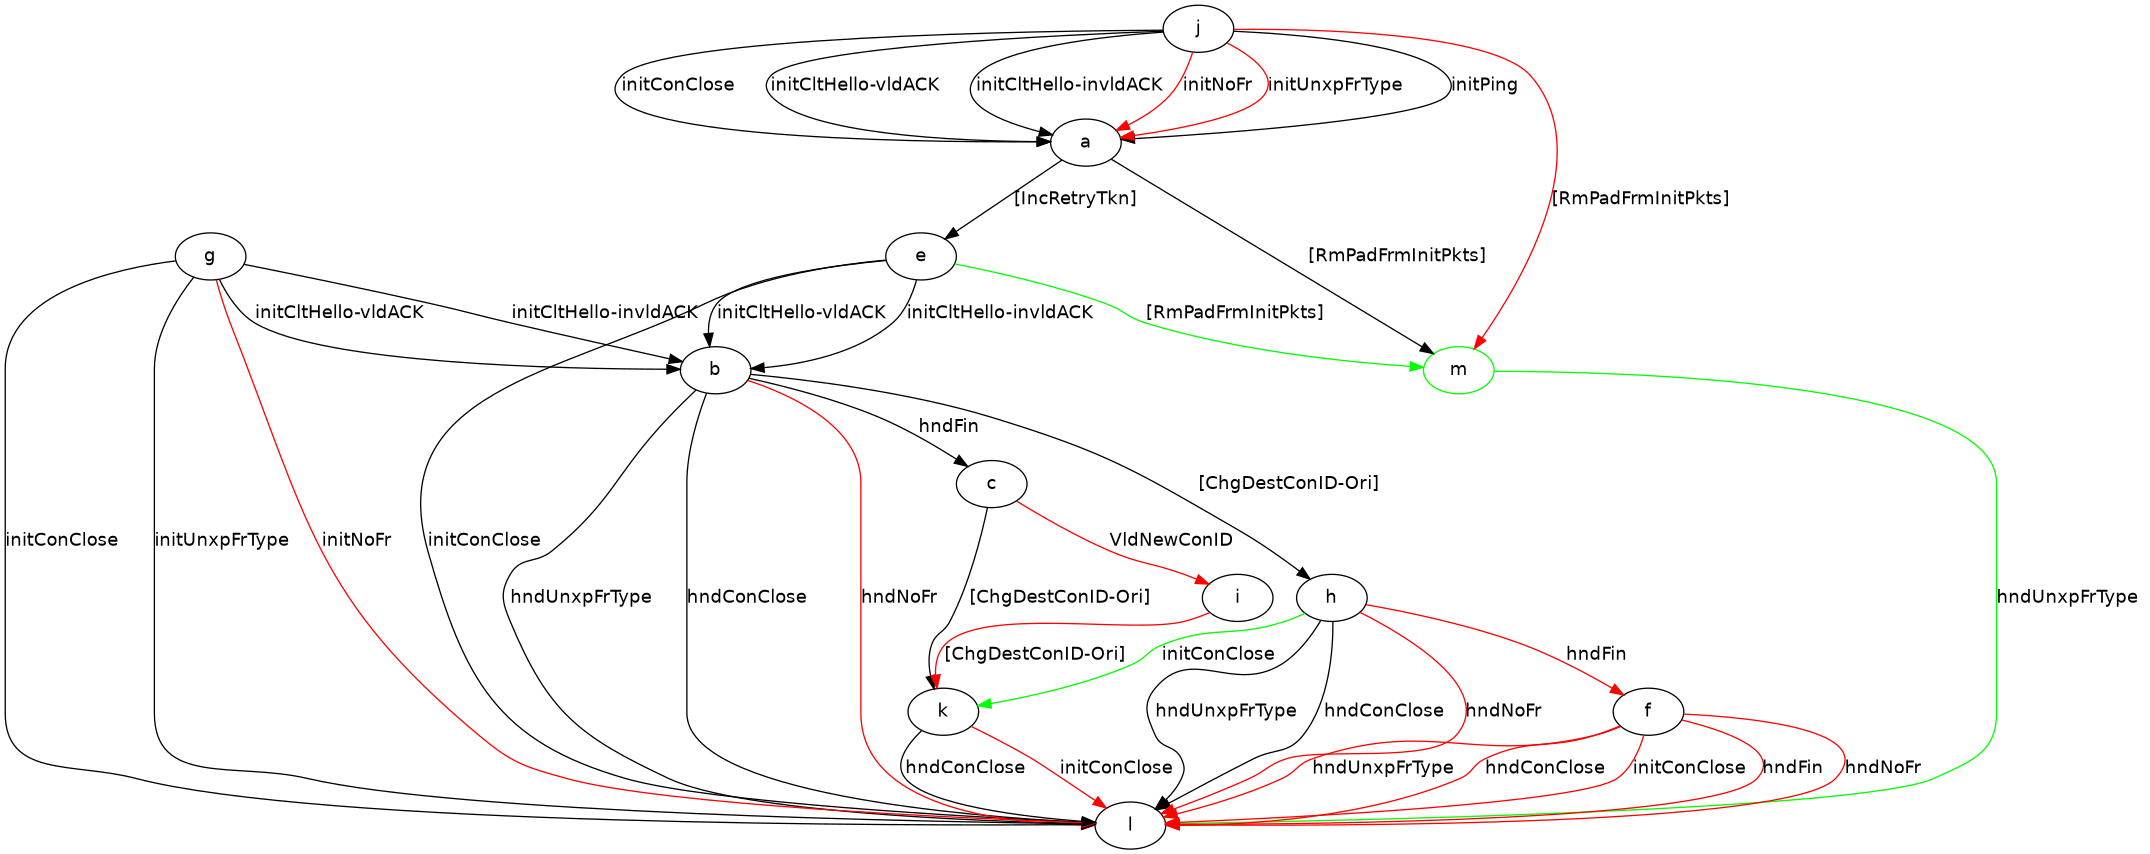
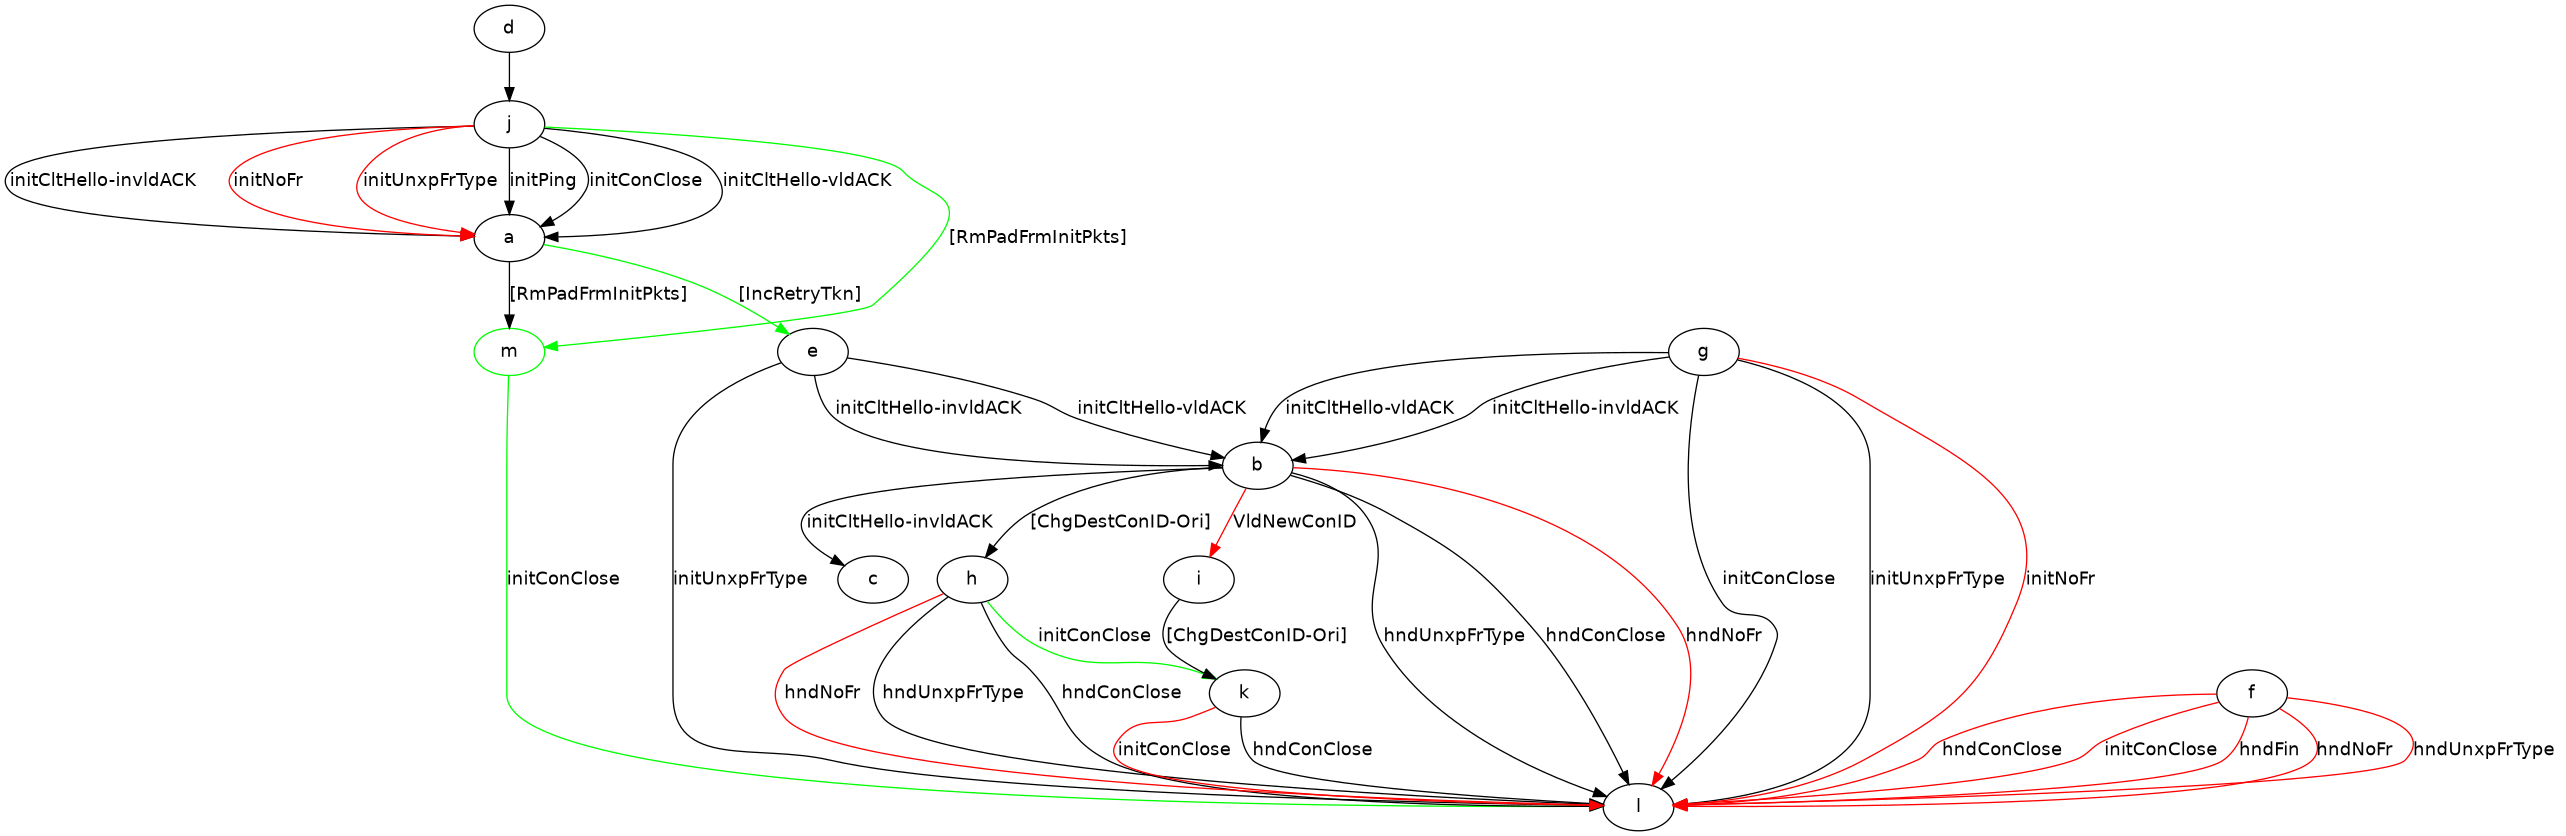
node "d": added
edge "j" -> "m": color red -> green
edge "a" -> "e": color black -> green
edge "e" -> "m": removed, label "[RmPadFrmInitPkts]"
edge "b" -> "c": label "hndFin " -> "initCltHello-invldACK "
edge "e" -> "l": label "initConClose " -> "initUnxpFrType "
edge "c" -> "i": now "b" -> "i"
edge "c" -> "k": removed, label "[ChgDestConID-Ori]"
edge "m" -> "l": label "hndUnxpFrType " -> "initConClose "
edge "i" -> "k": color red -> black
edge "h" -> "f": removed, label "hndFin"
